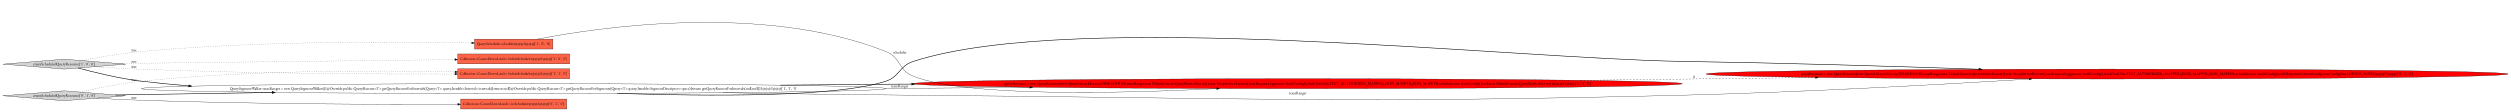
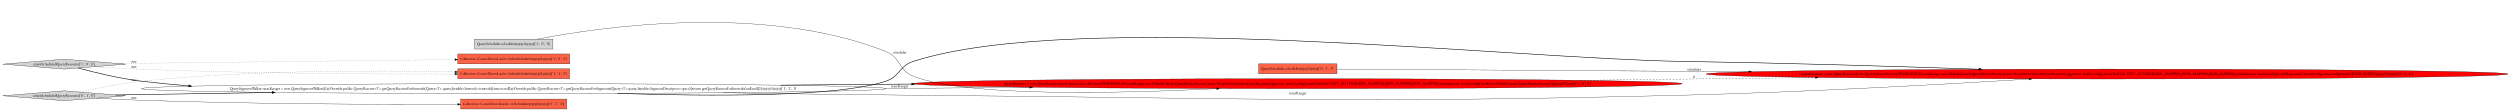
edge "createScheduledQueryResource['1', '0', '0']" -> "QueryScheduler scheduler@@@2@@@['1', '0', '0']": removed, label "true"
node "QueryScheduler scheduler@@@2@@@['1', '0', '0']": fillcolor tomato -> lightgray
node "QueryScheduler scheduler@@@2@@@['0', '1', '0']": added
